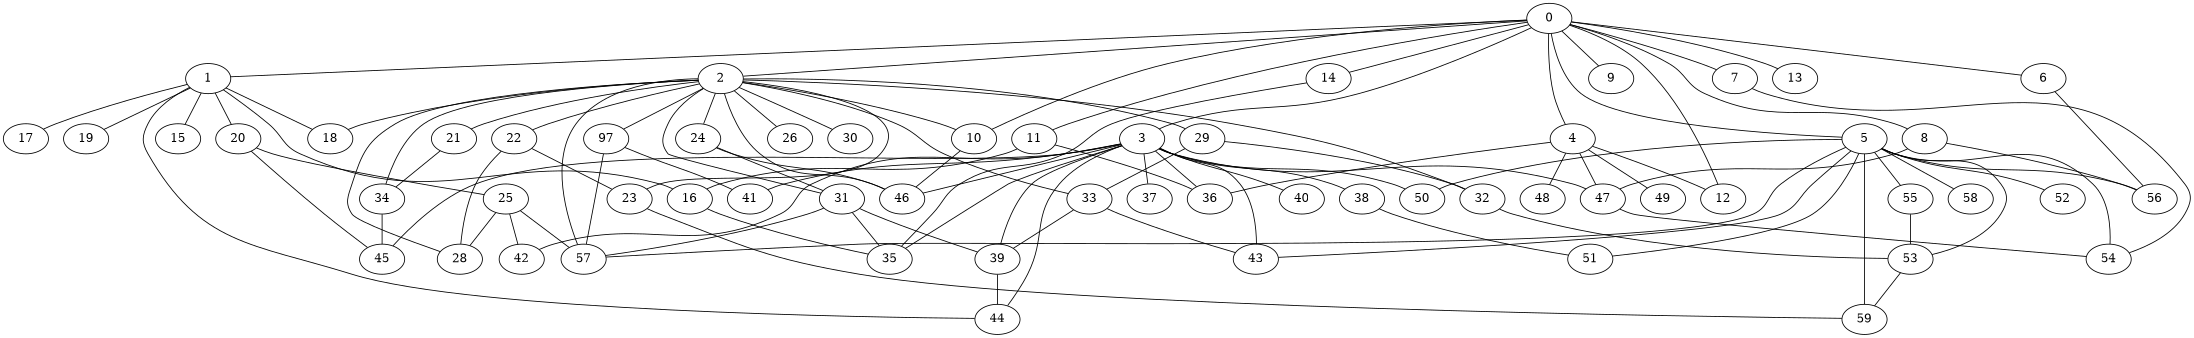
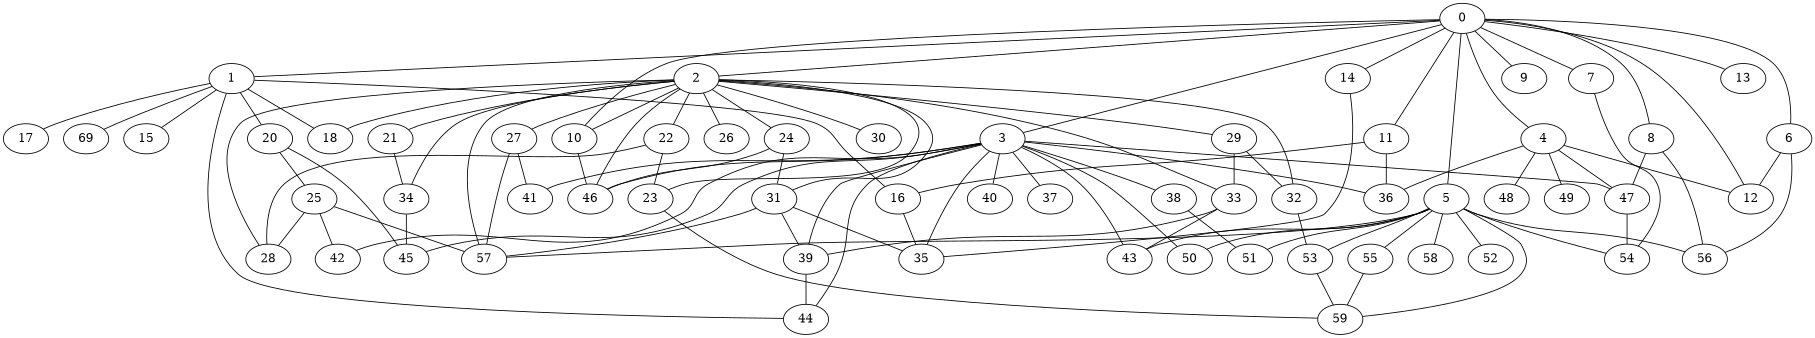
node "19": label "19" -> "69"
node "97": label "97" -> "27"
edge "6" -- "12": added
edge "55" -- "53": now "55" -- "59"
